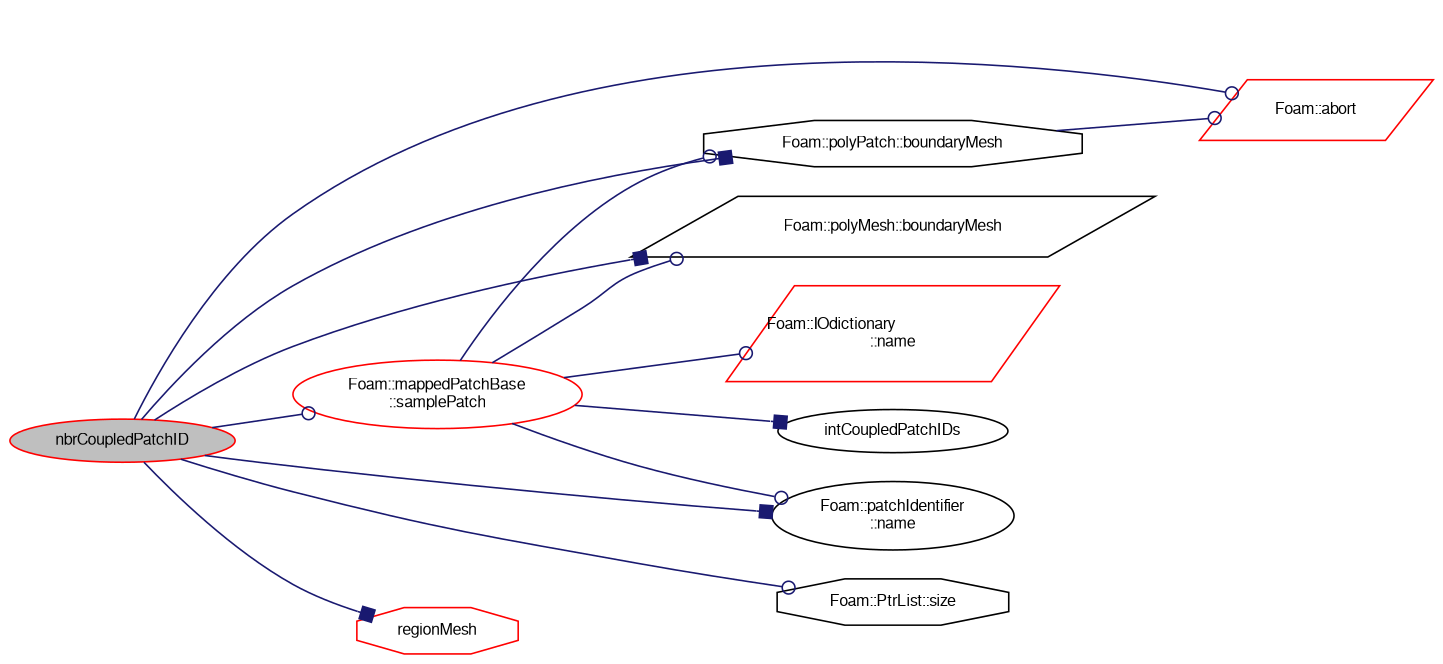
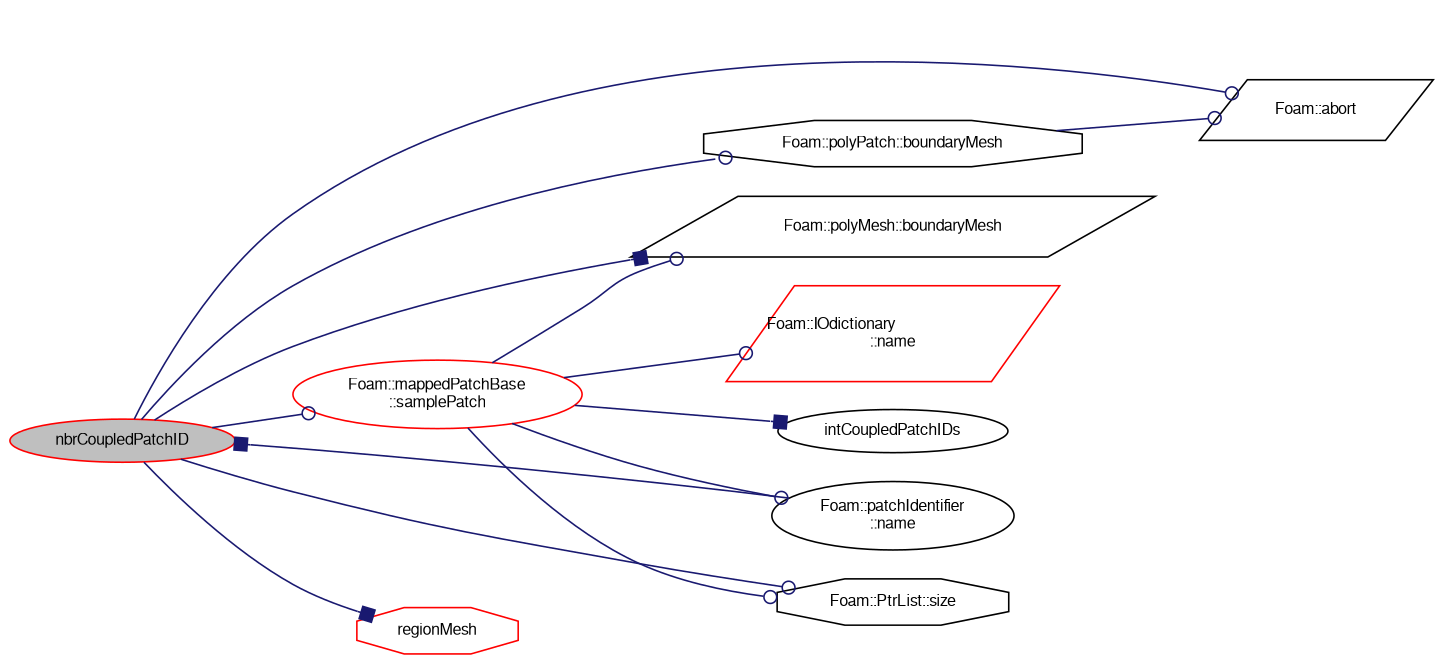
node "Foam::abort": color red -> black
edge "nbrCoupledPatchID" -> "Foam::polyPatch::boundaryMesh": arrowhead box -> odot
edge "Foam::mappedPatchBase ::samplePatch" -> "Foam::polyPatch::boundaryMesh": now "Foam::mappedPatchBase ::samplePatch" -> "Foam::PtrList::size"
edge "nbrCoupledPatchID" -> "Foam::patchIdentifier ::name": reversed
